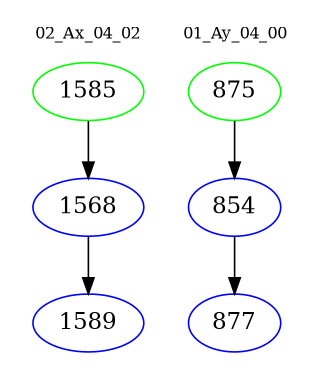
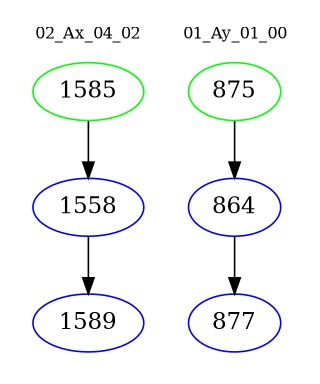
cluster "01_Ay_04_00": label "01_Ay_04_00" -> "01_Ay_01_00"
node "1568": label "1568" -> "1558"
node "854": label "854" -> "864"
